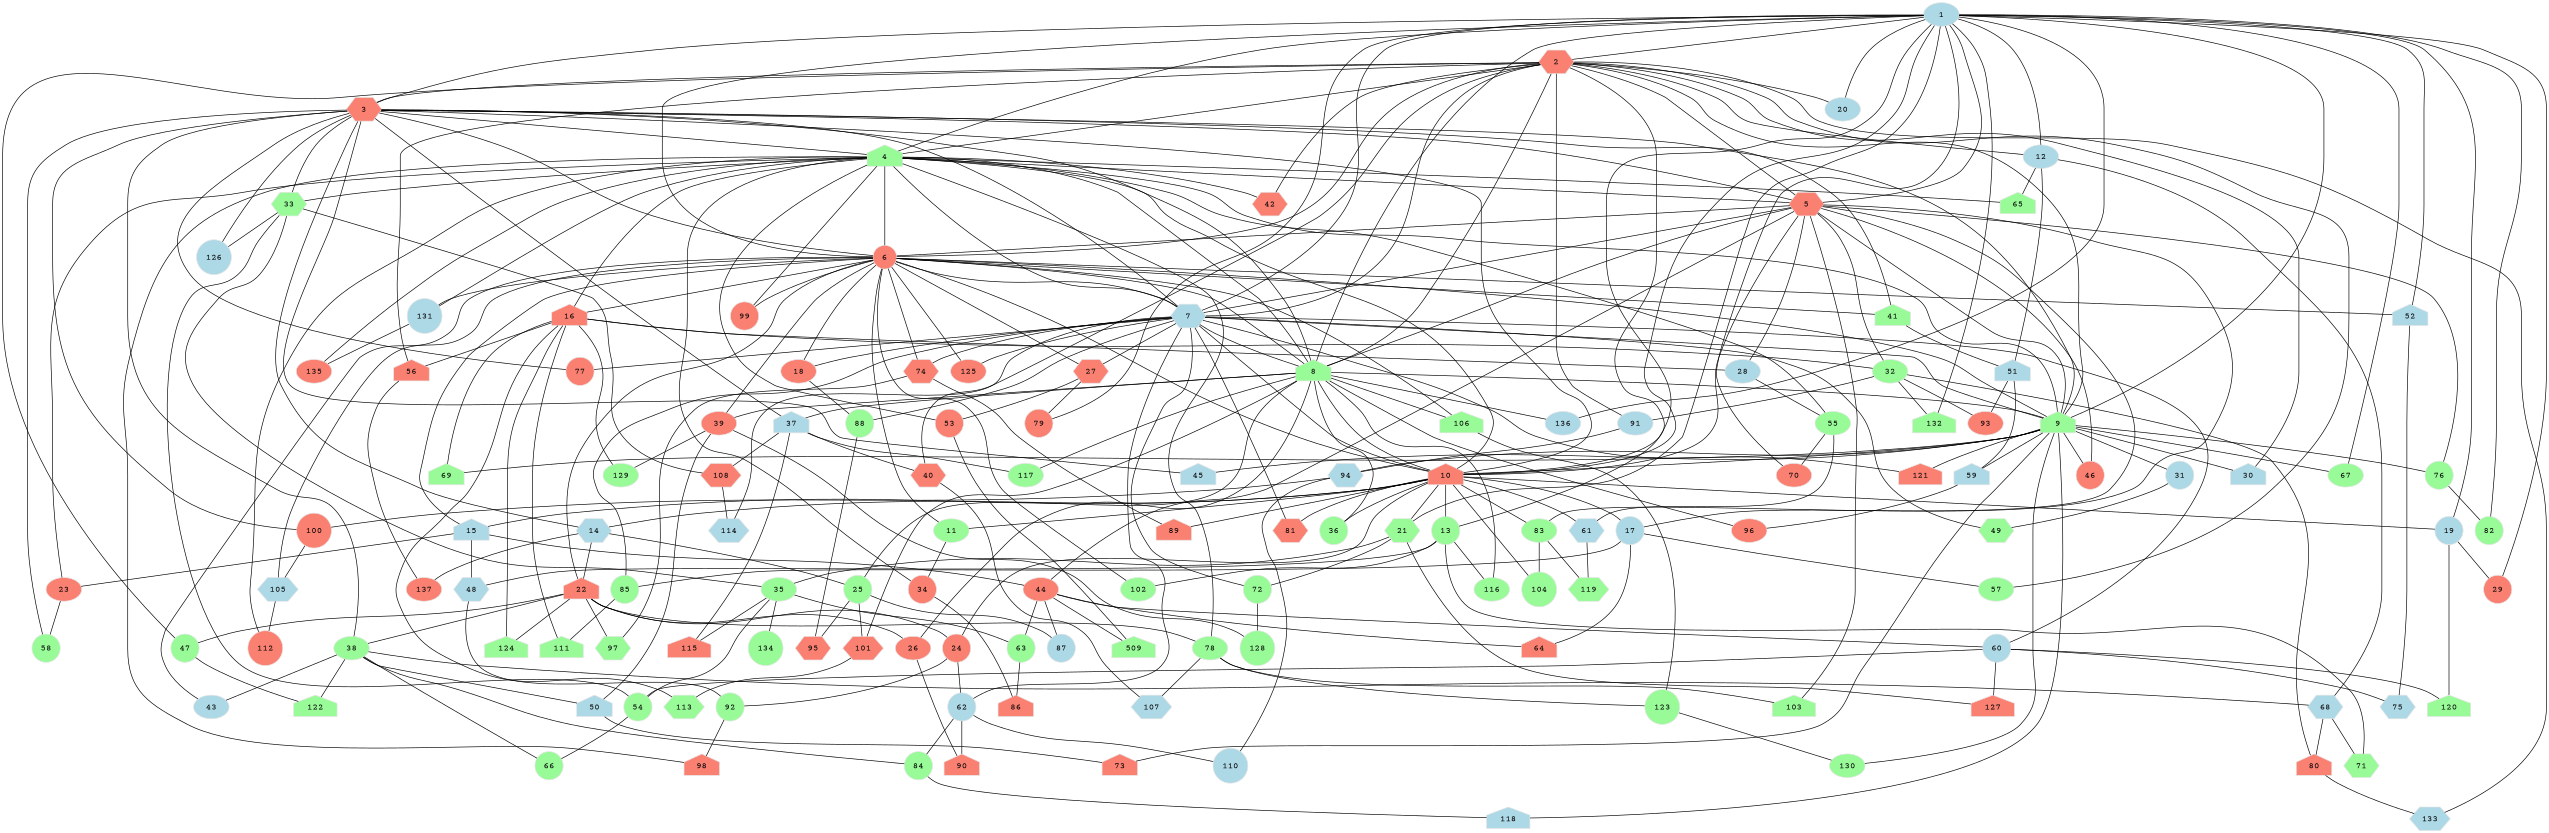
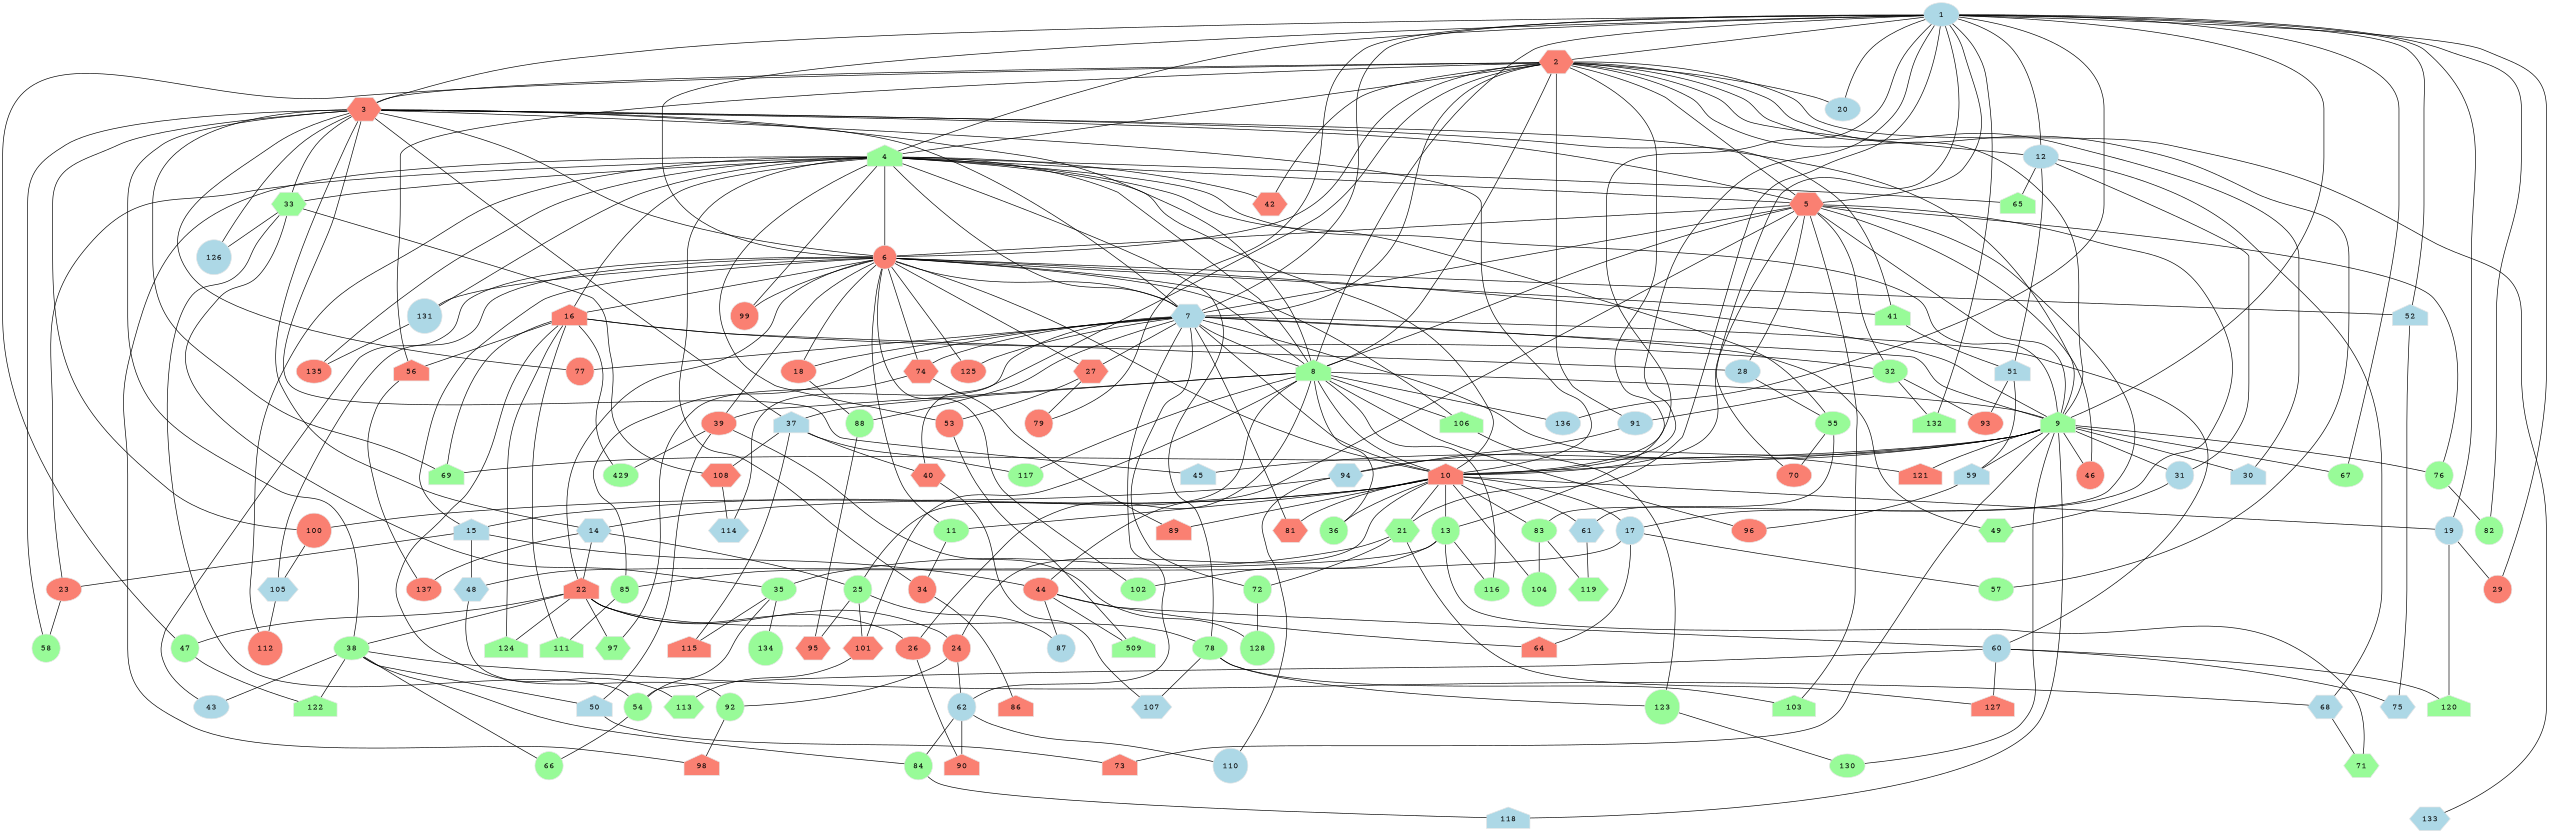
edge "3" -- "4": now "3" -- "69"
edge "12" -- "31": added
node "129": label "129" -> "429"
node "63": removed
node "80": removed
